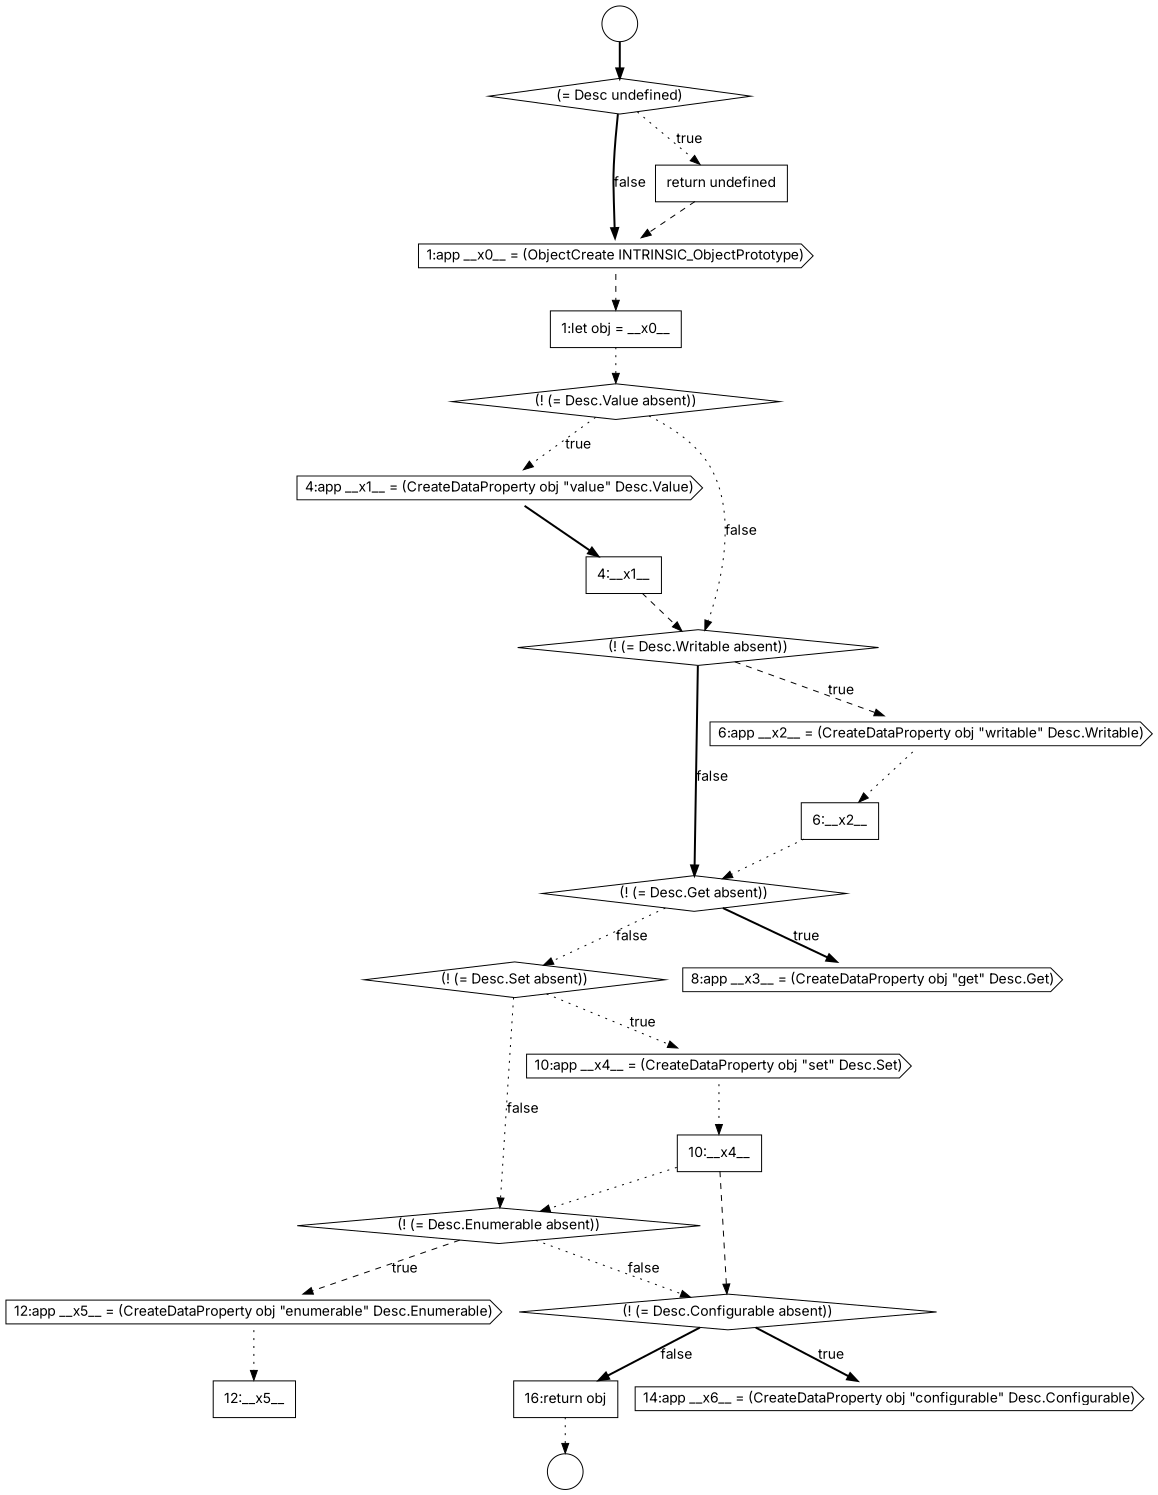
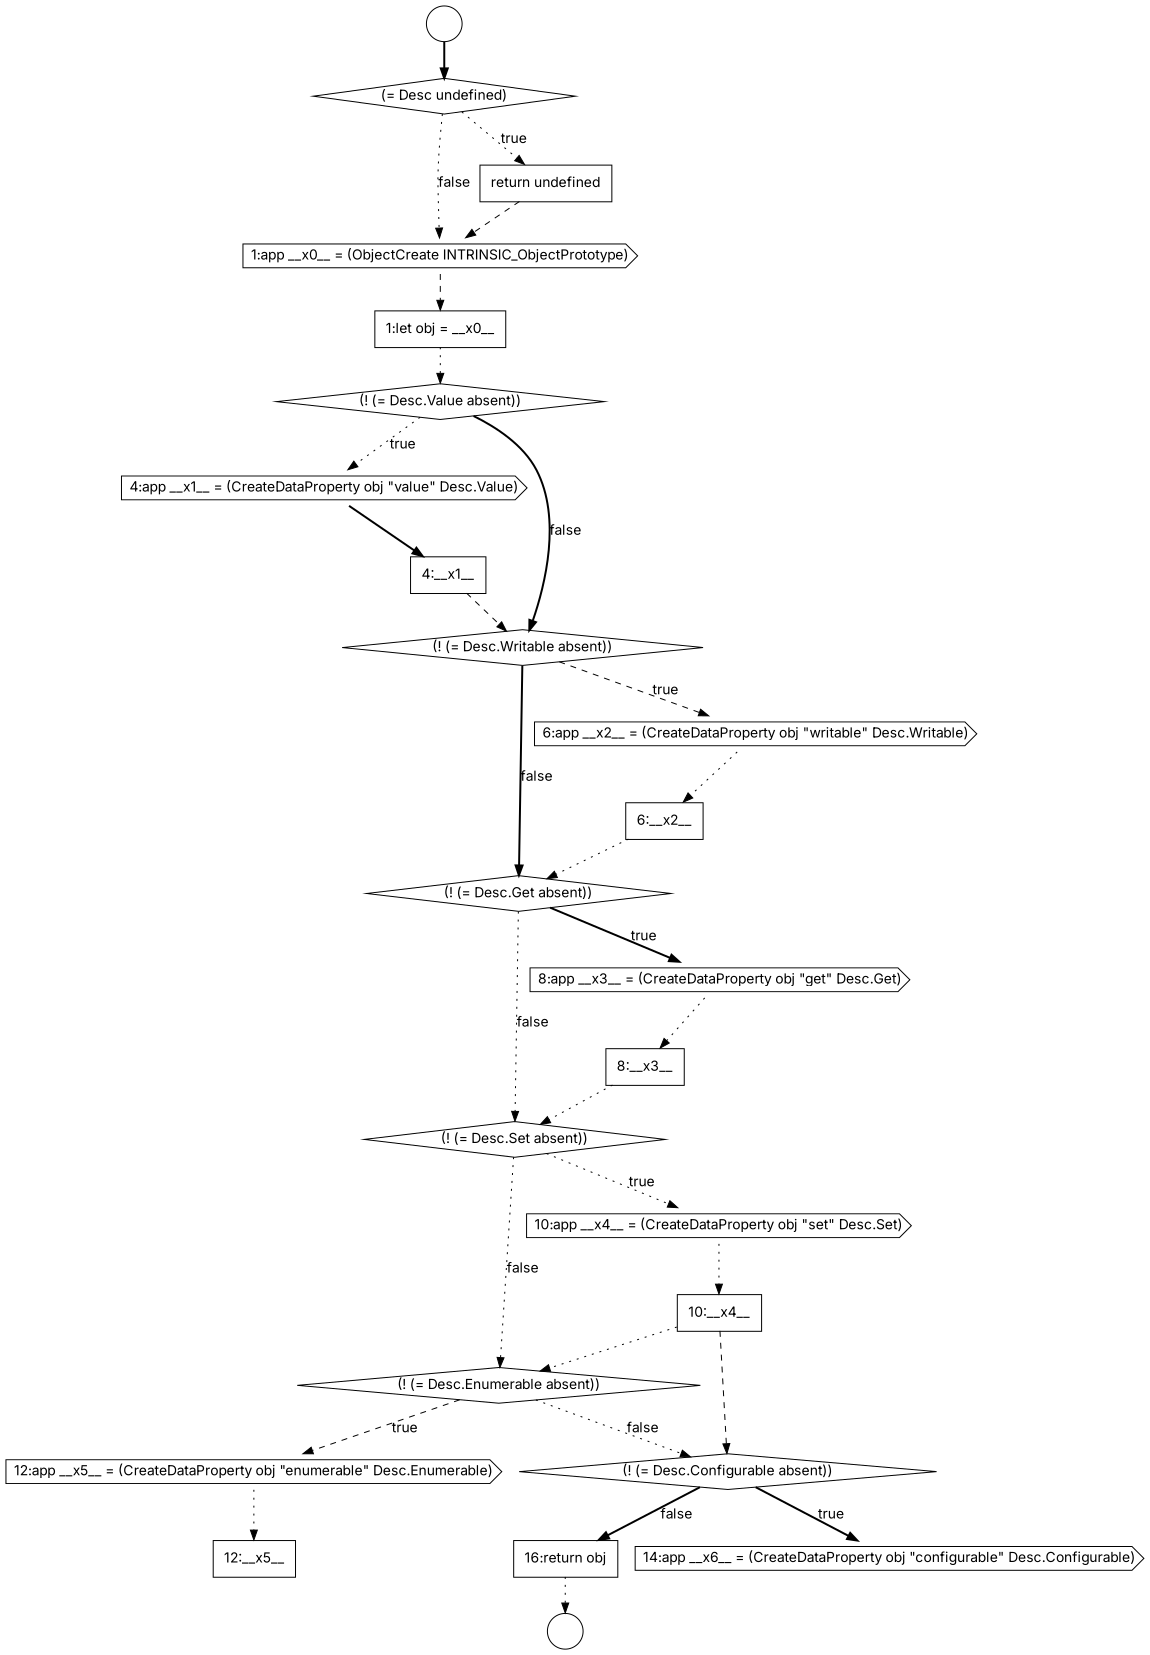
edge "(= Desc undefined)" -> "1:app __x0__ = (ObjectCreate INTRINSIC_ObjectPrototype)": style bold -> dotted
edge "(! (= Desc.Value absent))" -> "(! (= Desc.Writable absent))": style dotted -> bold
node "8:__x3__": added
